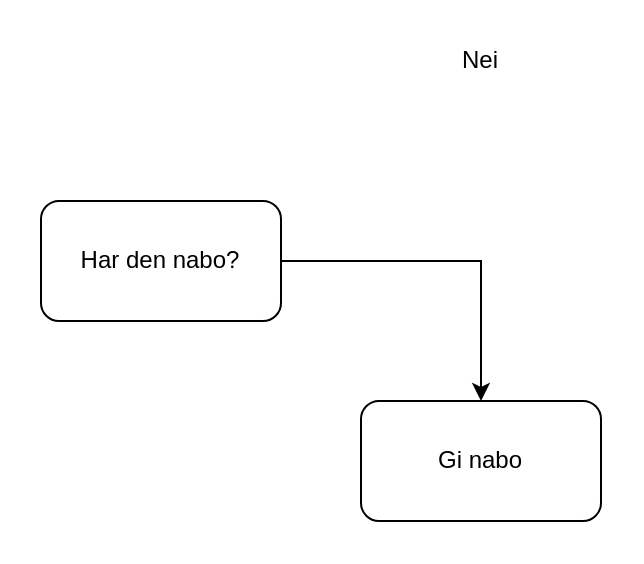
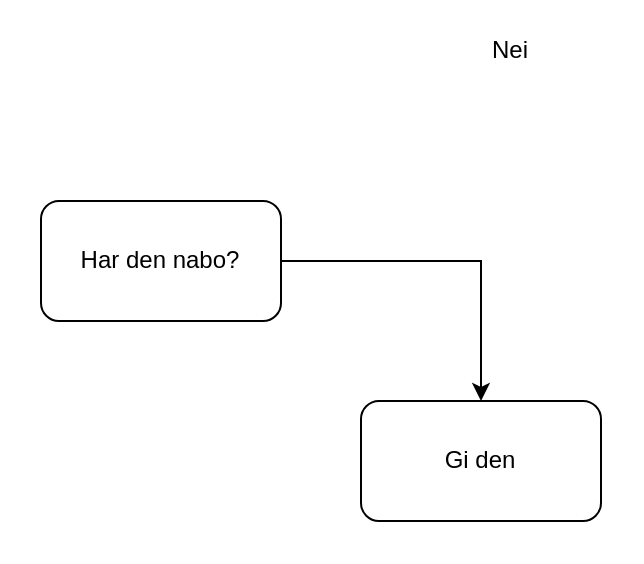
node "Nei": moved (481, 61) -> (511, 51)
node "Gi nabo": label "Gi nabo" -> "Gi den"
